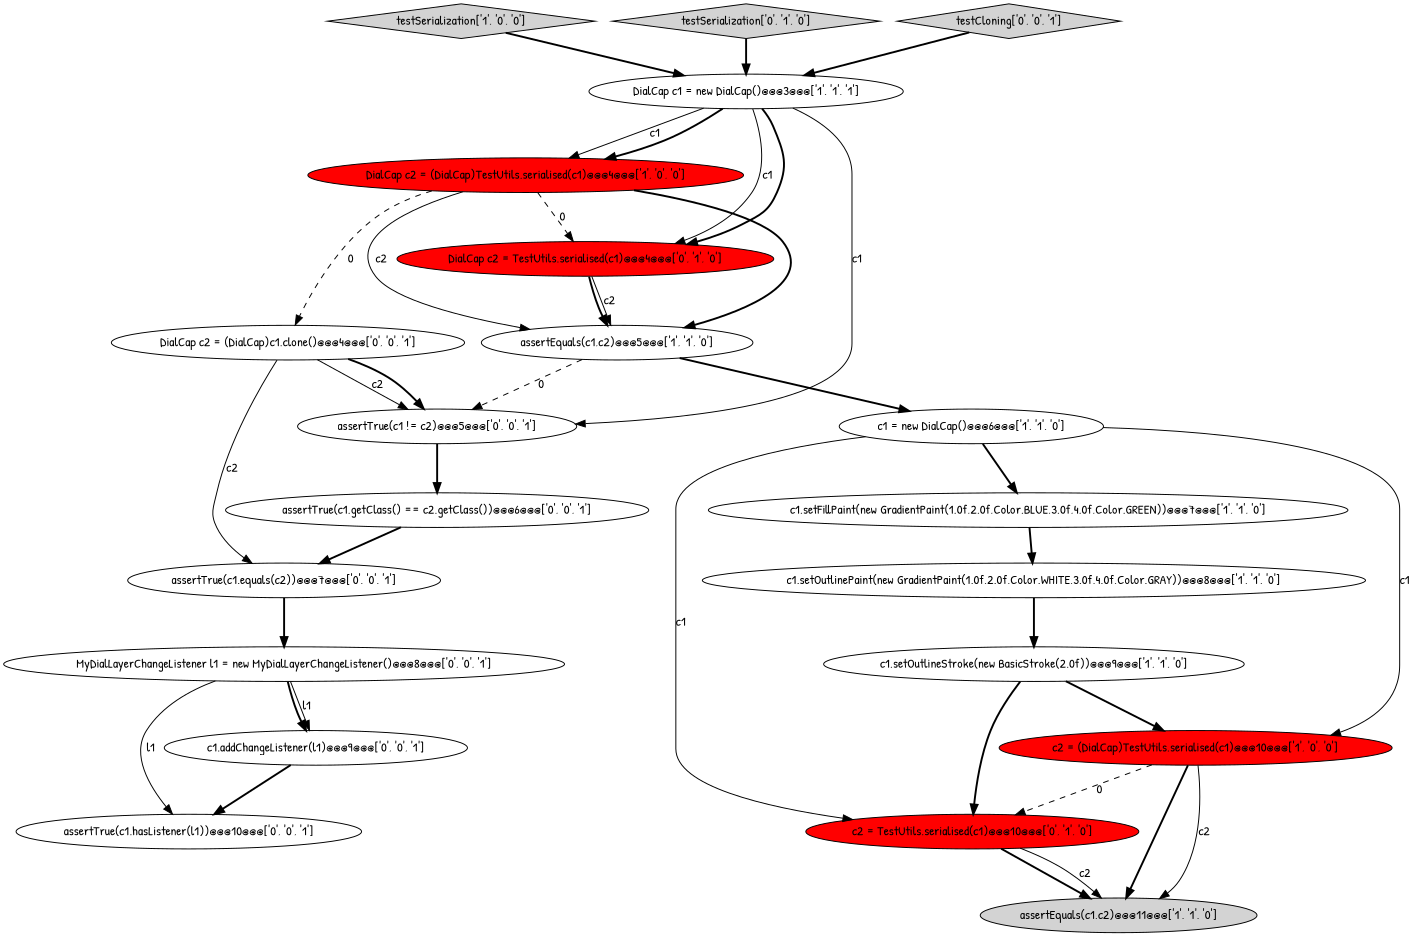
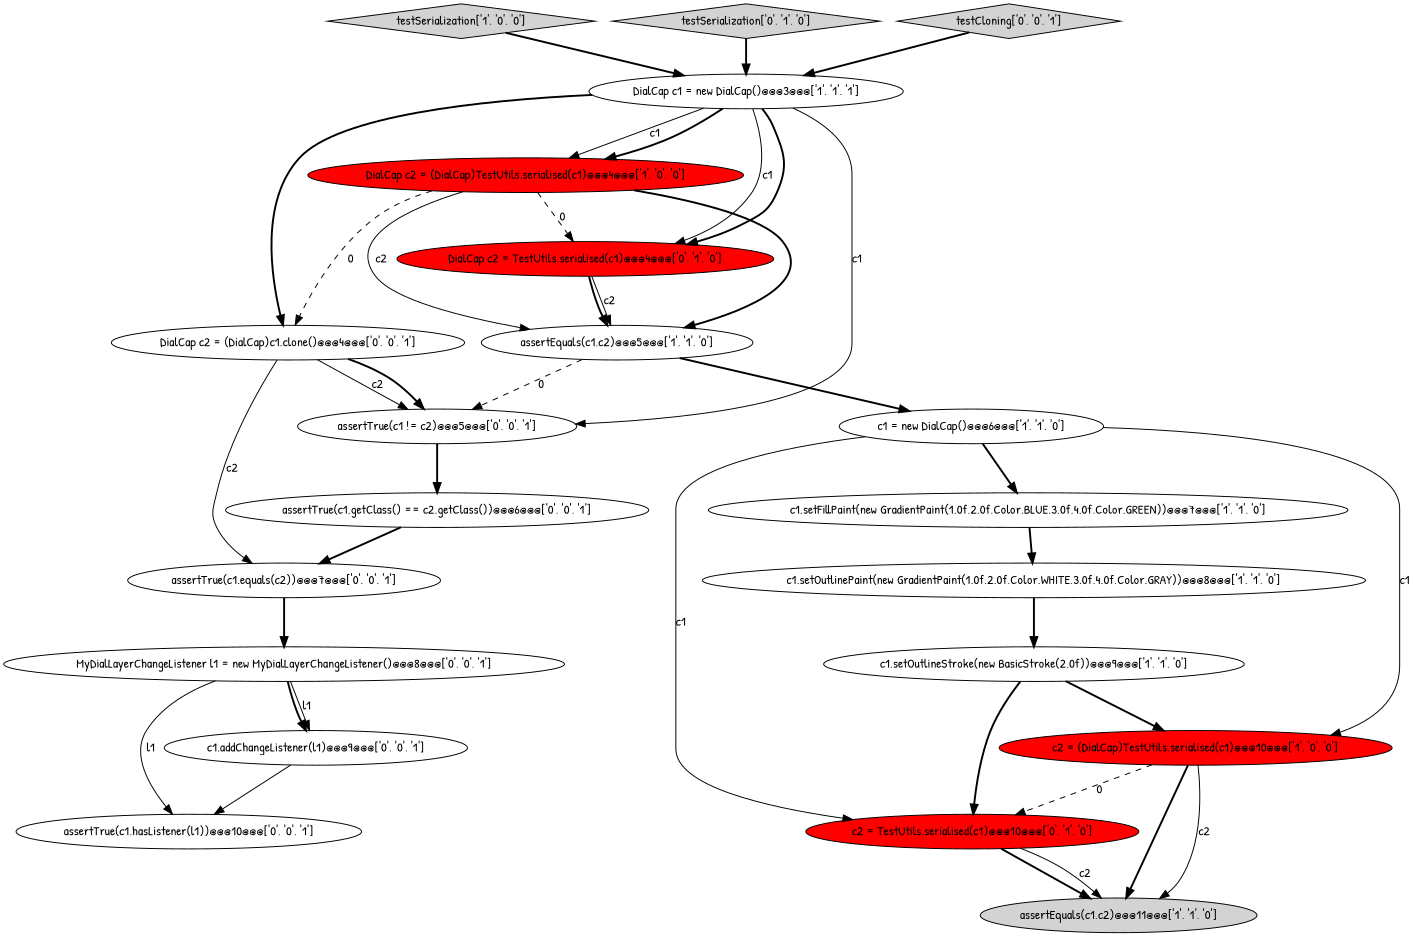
edge "DialCap c1 = new DialCap()@@@3@@@['1', '1', '1']" -> "DialCap c2 = (DialCap)c1.clone()@@@4@@@['0', '0', '1']": added
edge "c1.addChangeListener(l1)@@@9@@@['0', '0', '1']" -> "assertTrue(c1.hasListener(l1))@@@10@@@['0', '0', '1']": style bold -> solid
